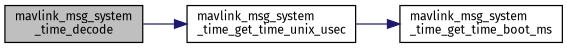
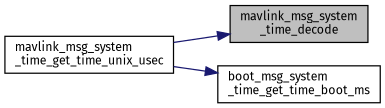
edge "mavlink_msg_system _time_decode" -> "mavlink_msg_system _time_get_time_unix_usec": reversed
node "mavlink_msg_system _time_get_time_boot_ms": label "mavlink_msg_system _time_get_time_boot_ms" -> "boot_msg_system _time_get_time_boot_ms"
